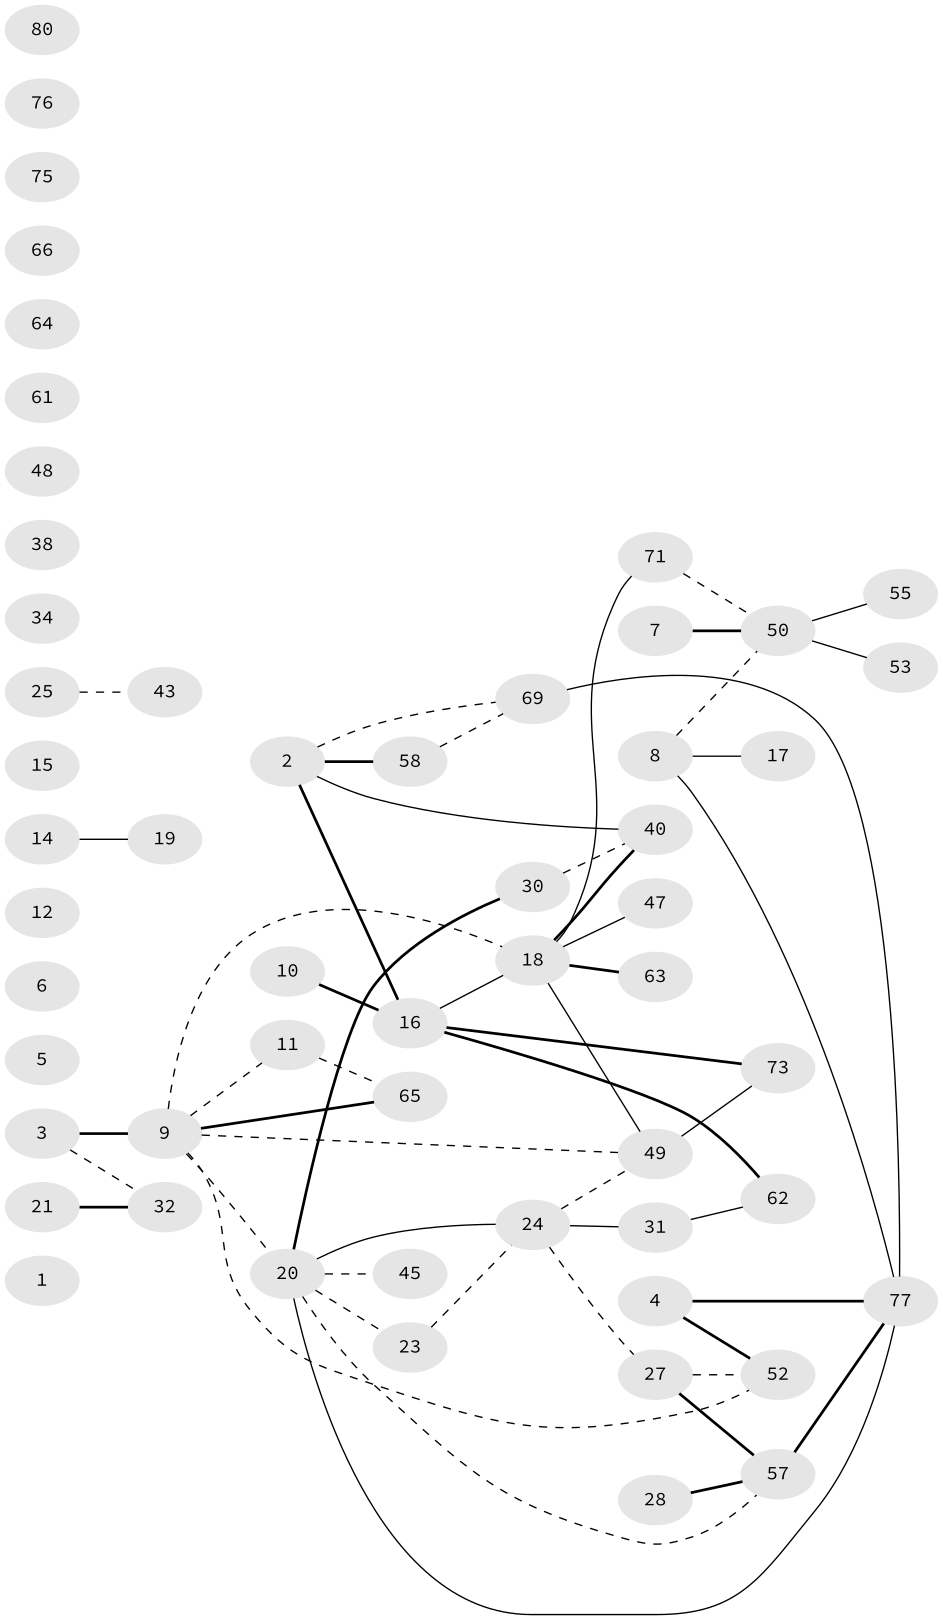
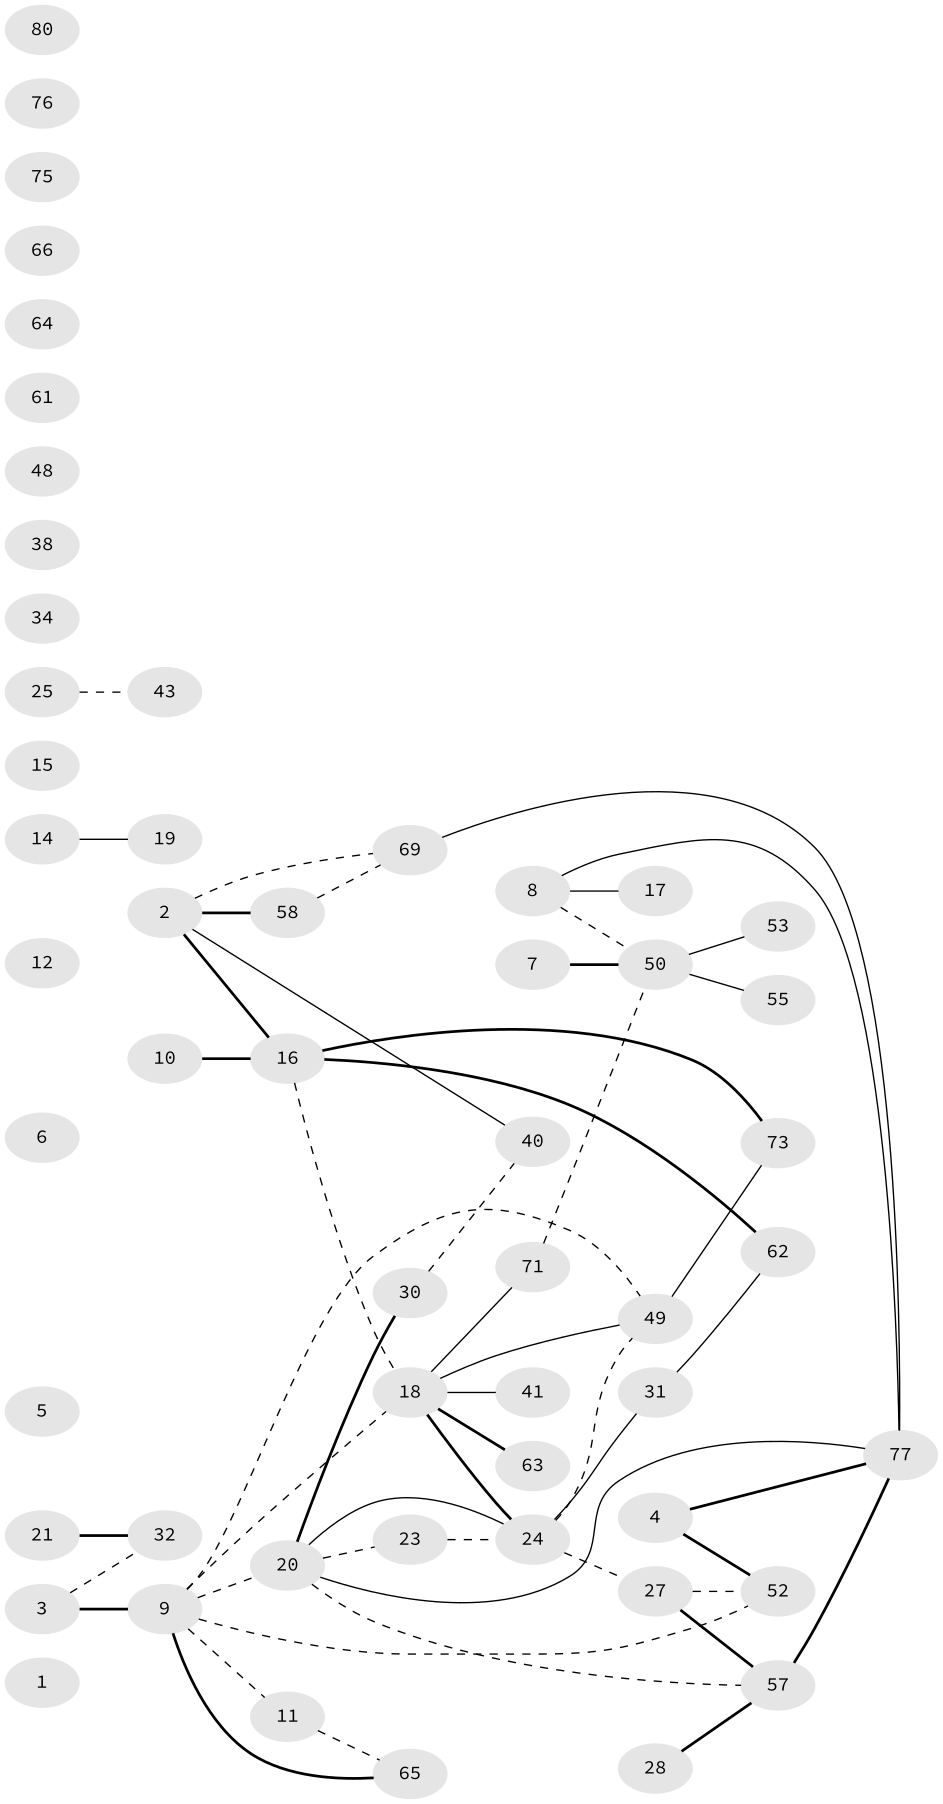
edge "40" -- "18": now "24" -- "18"
node "47": label "47" -> "41"
edge "18" -- "16": style solid -> dashed
node "45": removed
